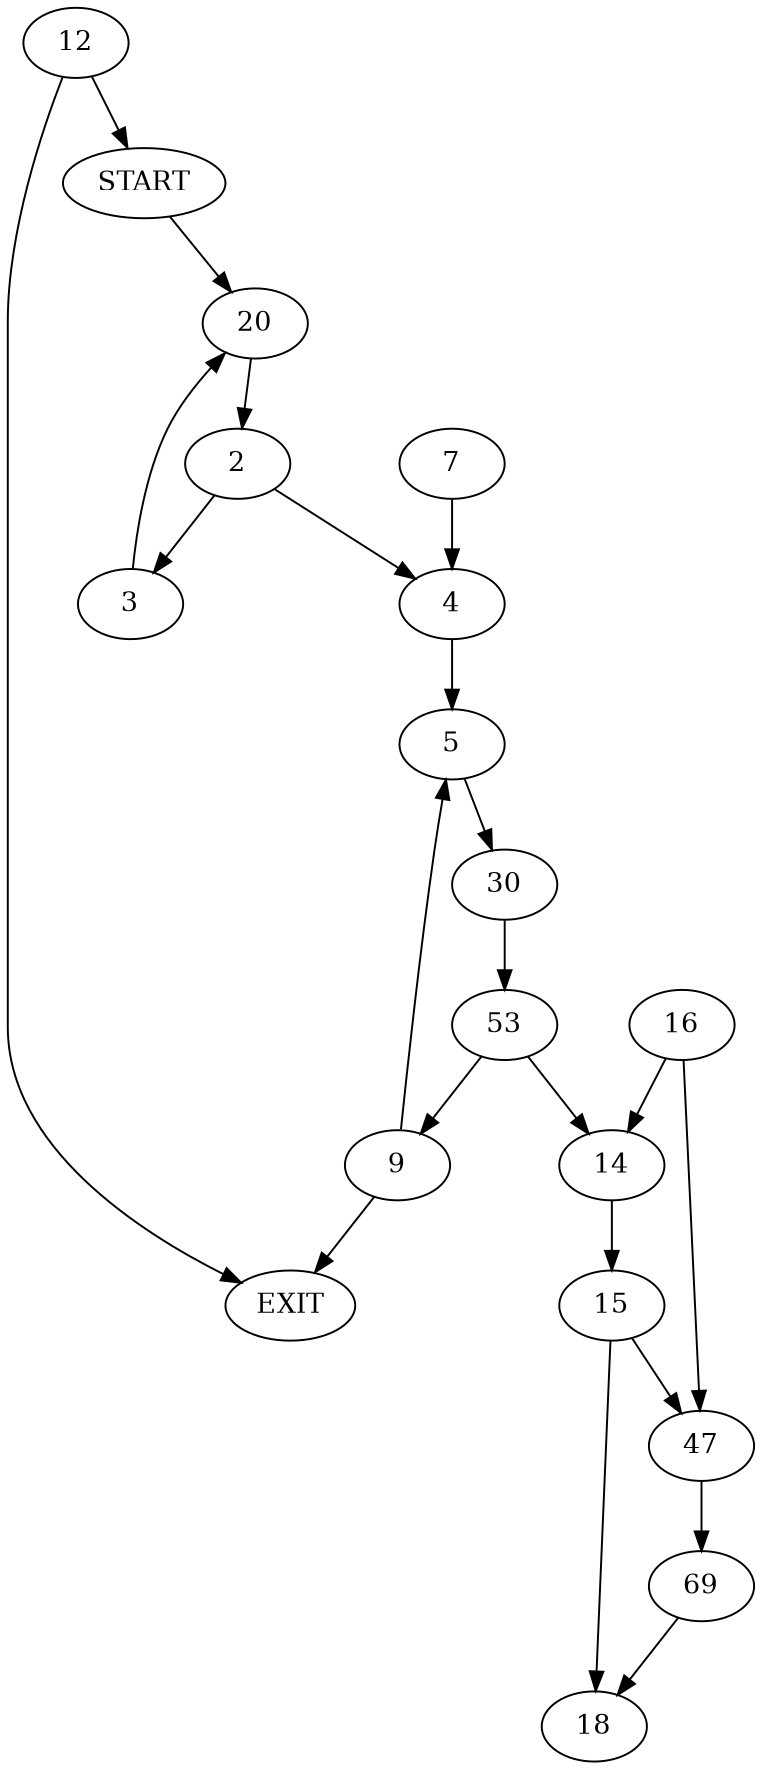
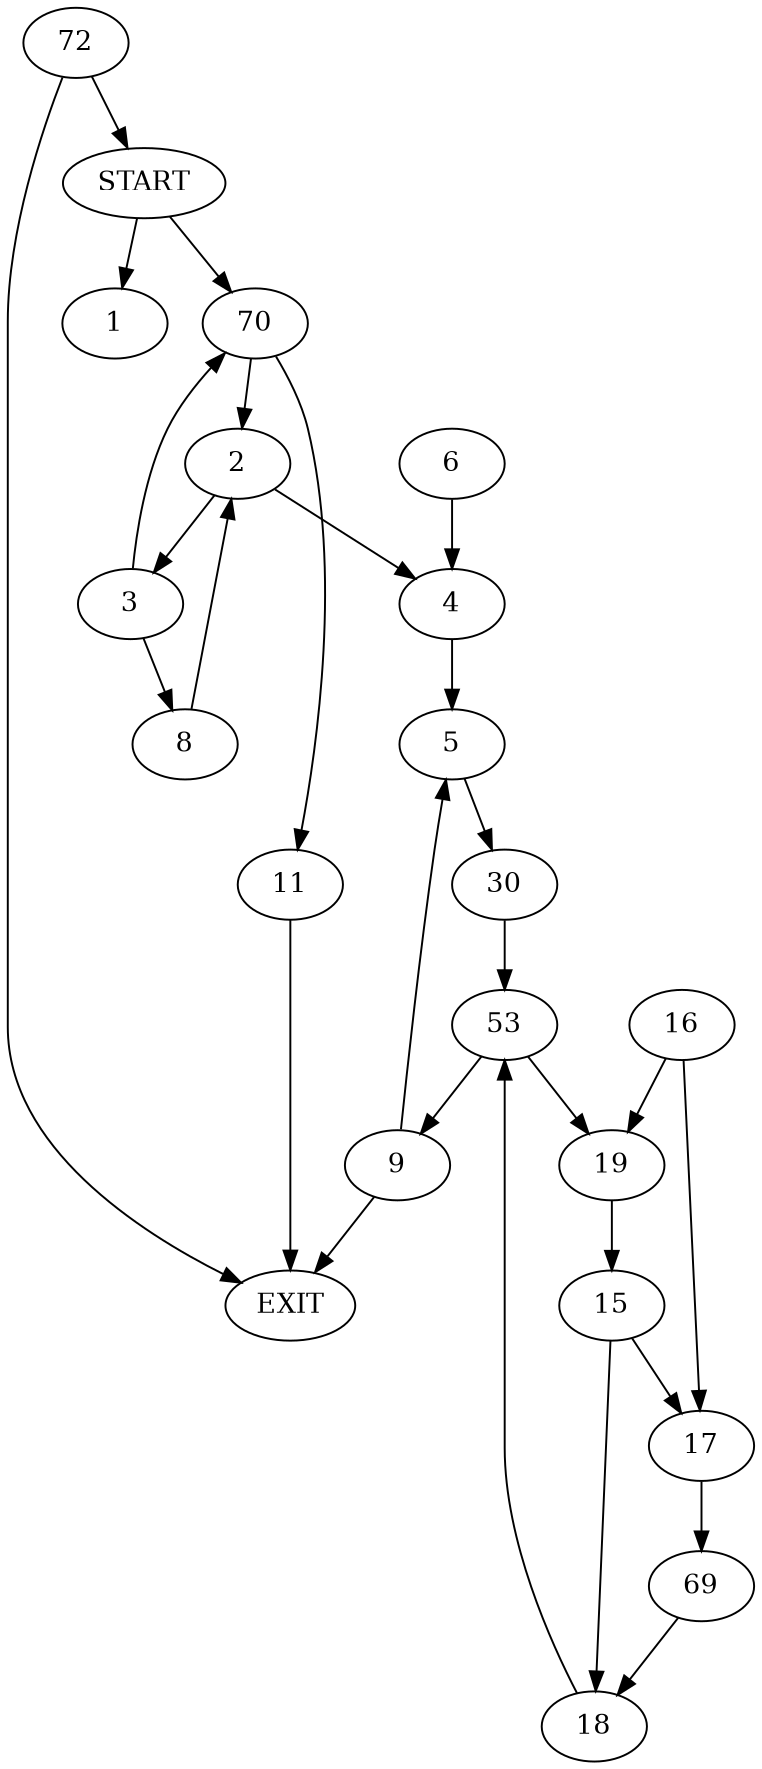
node "12": label "12" -> "72"
node "1": added
node "20": label "20" -> "70"
node "7": label "7" -> "6"
node "8": added
node "11": added
node "14": label "14" -> "19"
edge "18" -> "53": added
node "47": label "47" -> "17"
